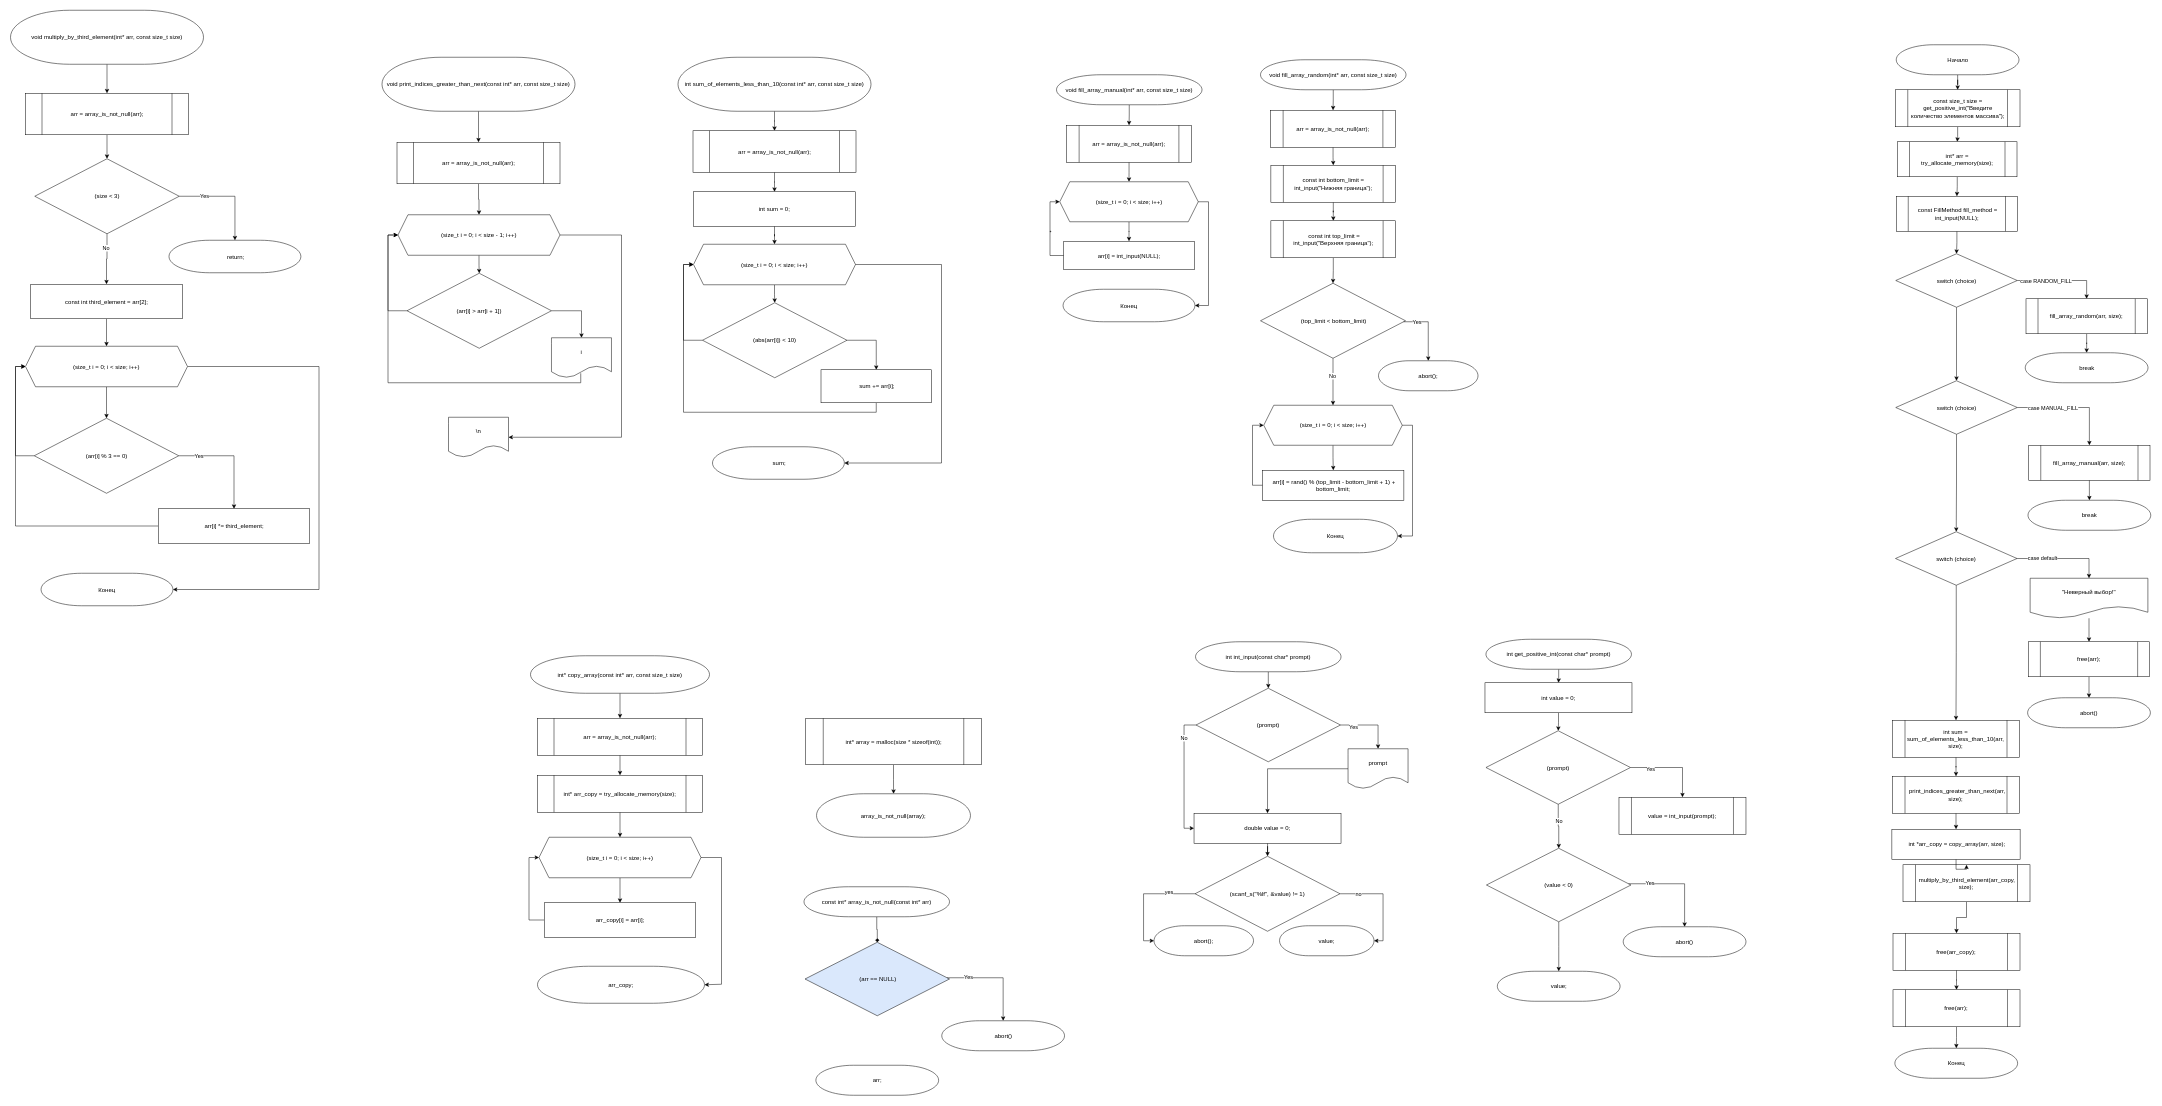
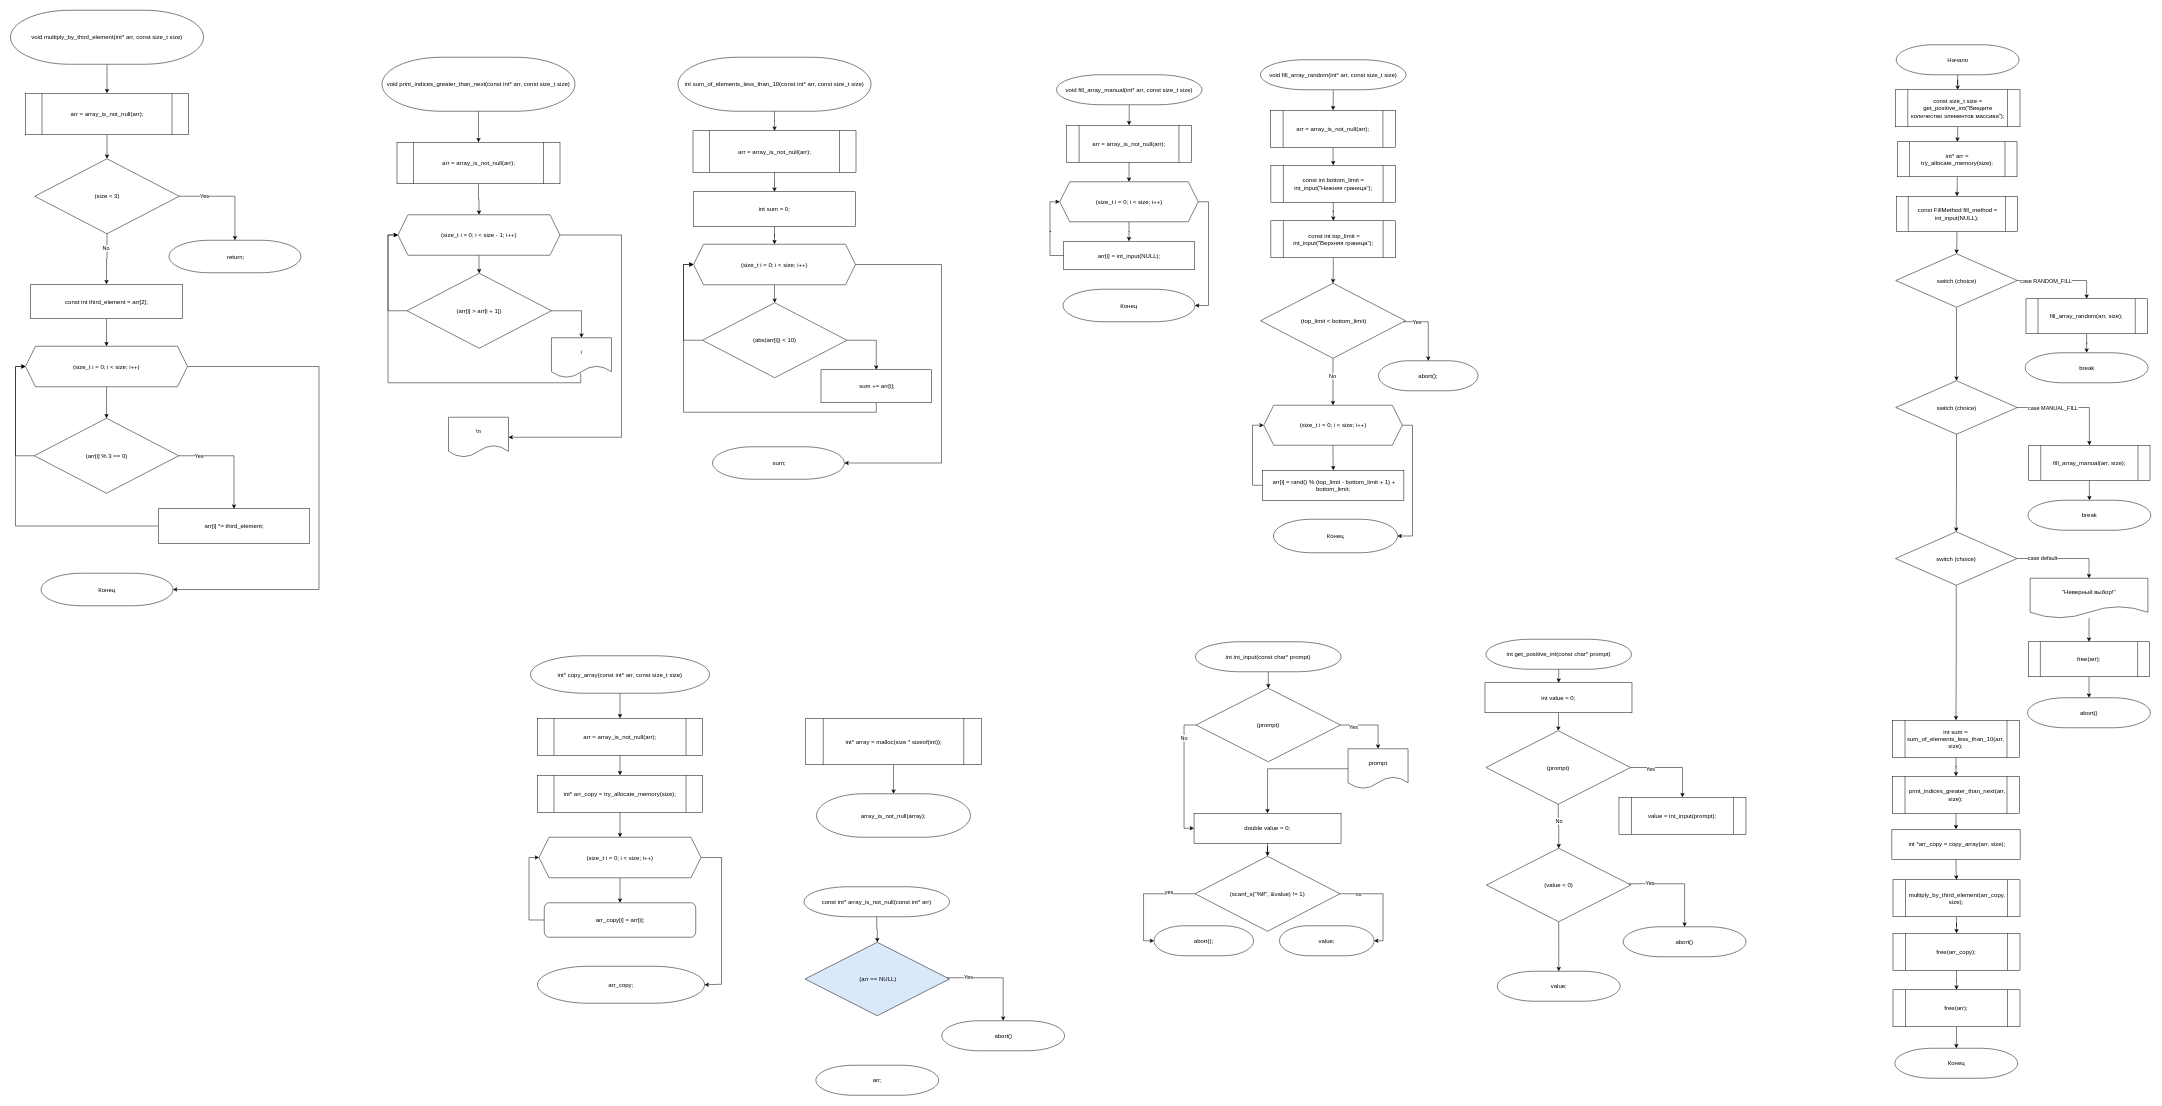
node "multiply_by_third_element(arr_copy, size);": moved (1966, 883) -> (1956, 898)
node "arr_copy[i] = arr[i];": shape rectangle -> rounded rectangle
edge "const int* array_is_not_null(const int* arr)" -> "(arr == NULL)": arrowhead diamond -> classic
